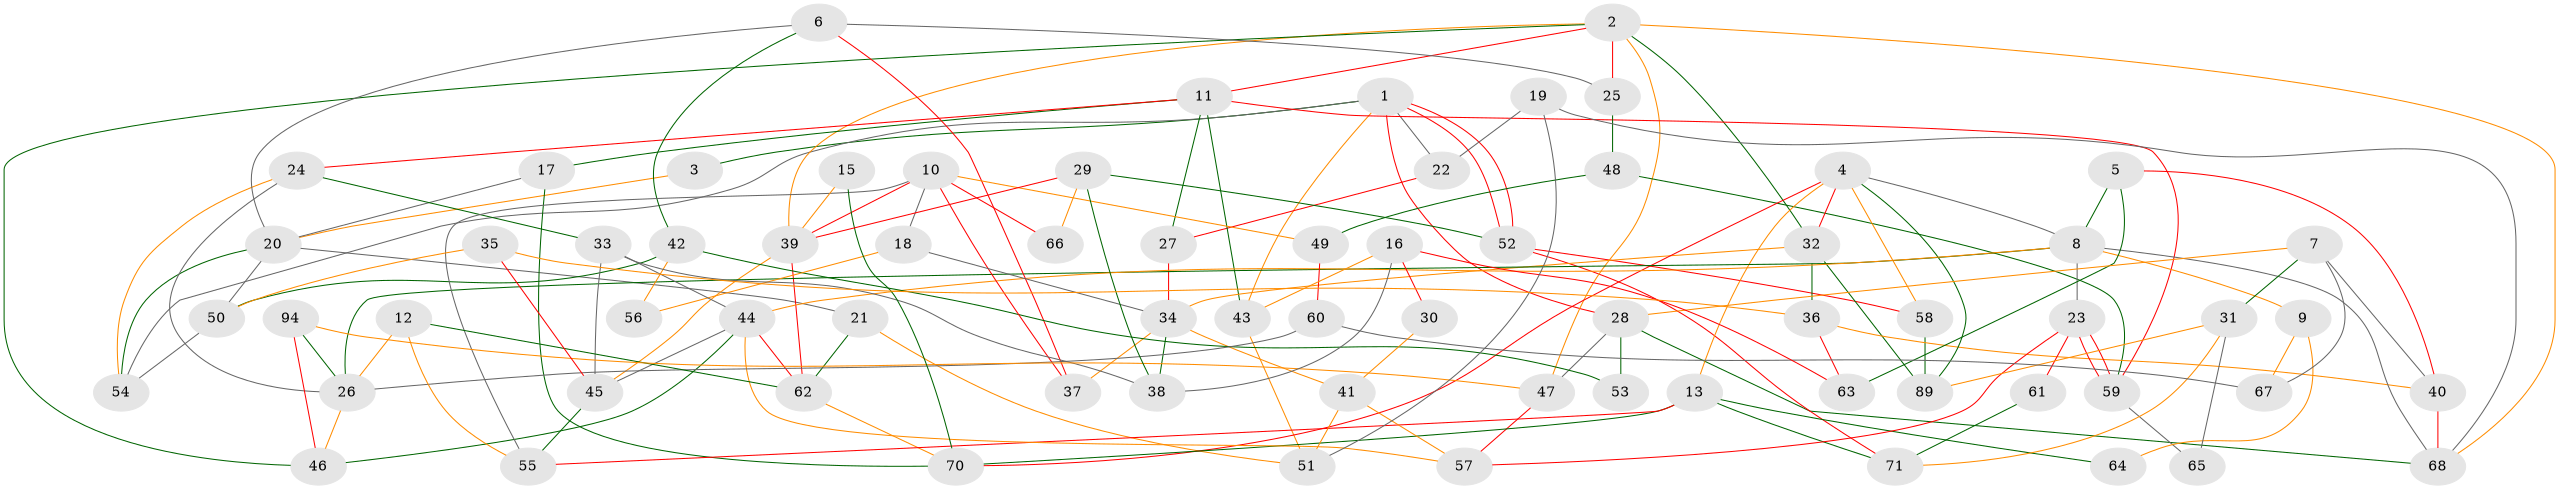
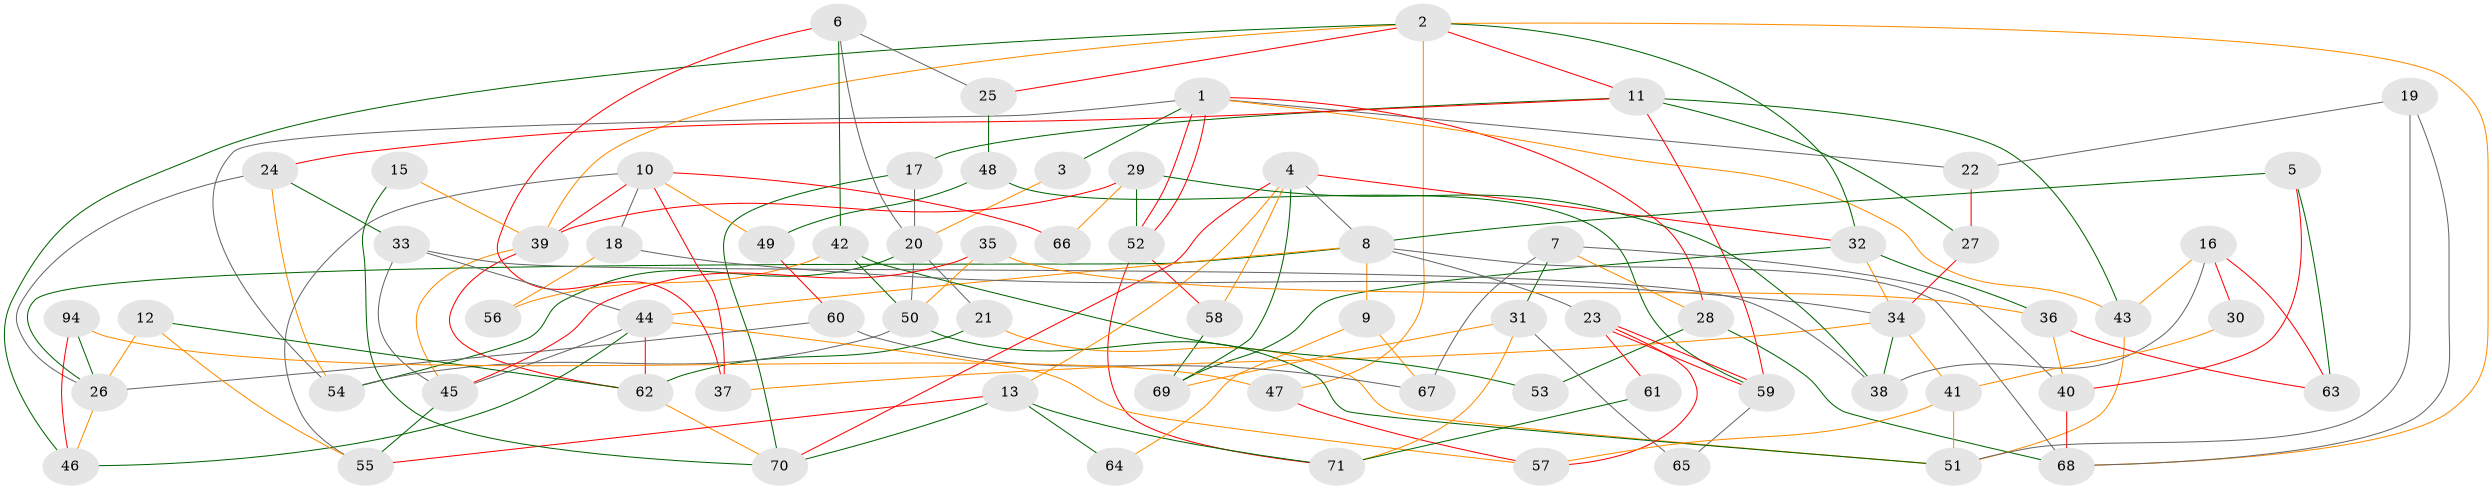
edge "28" -- "47": removed
node "89": label "89" -> "69"
edge "50" -- "51": added
